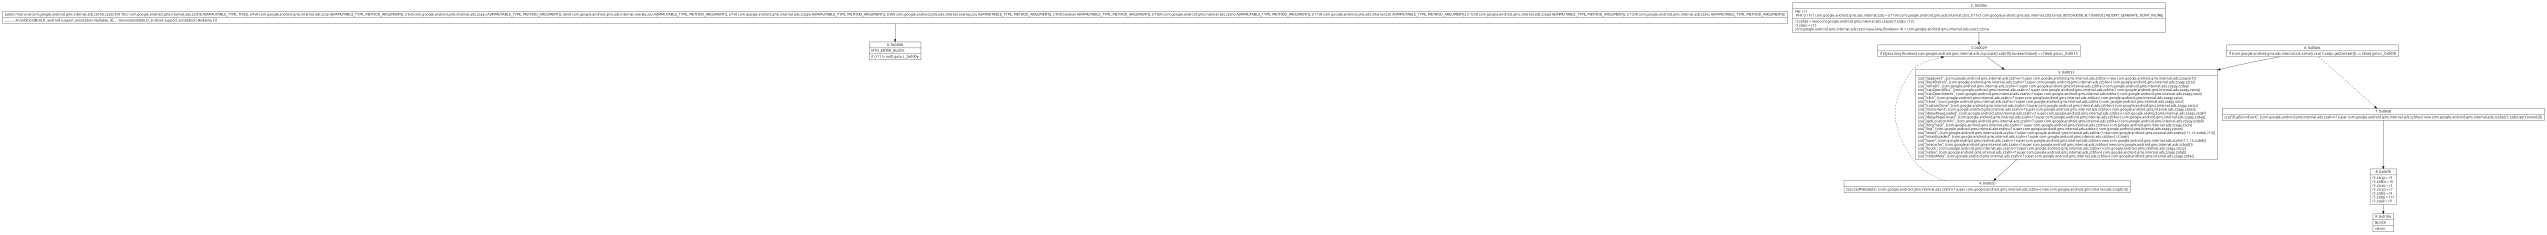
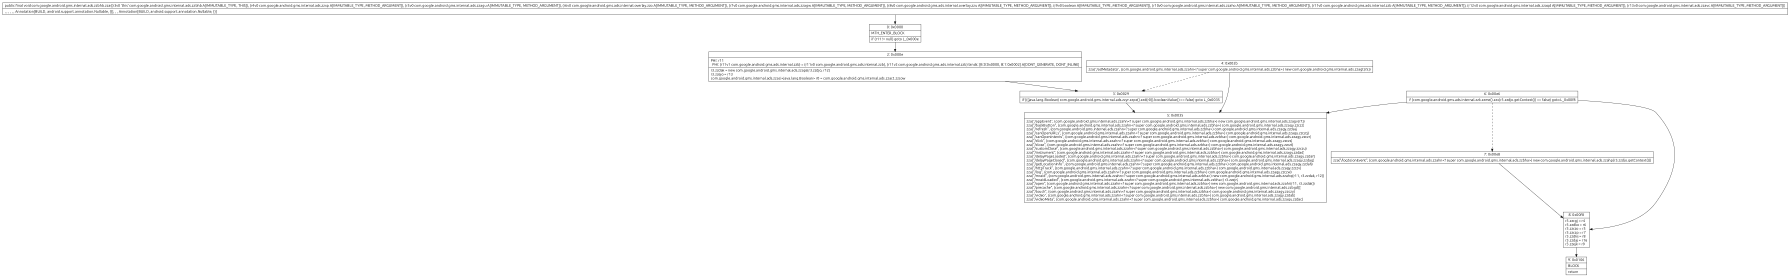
edge "0: 0x0000" -> "2: 0x000e": added
edge "6: 0x00e6" -> "8: 0x00f8": added
edge "5: 0x0035" -> "4: 0x002b": reversed
node "8: 0x00f8": text "r3.zzdaj = r11" -> "r3.zzdaj = r16"
